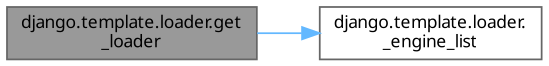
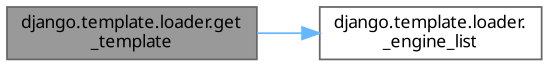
node "django.template.loader.get _loader": label "django.template.loader.get _loader" -> "django.template.loader.get _template"
